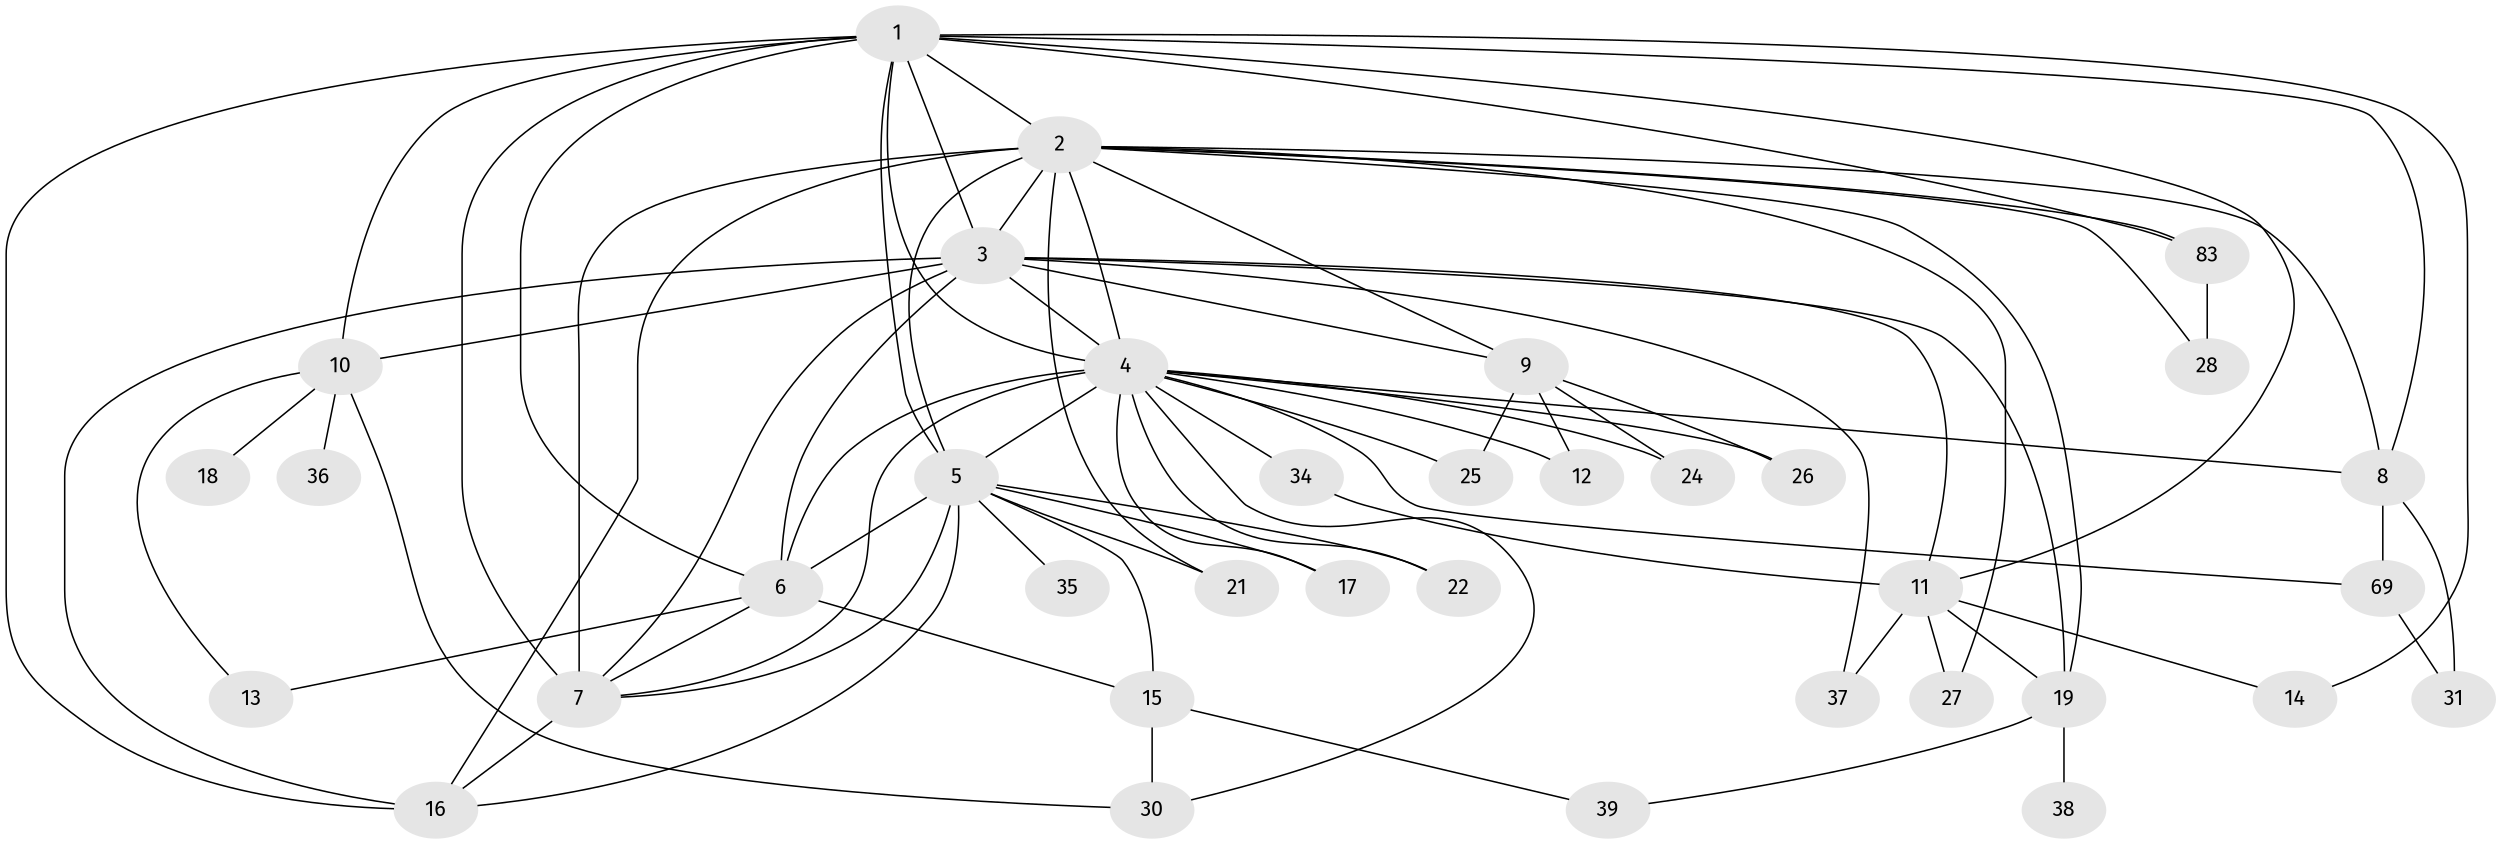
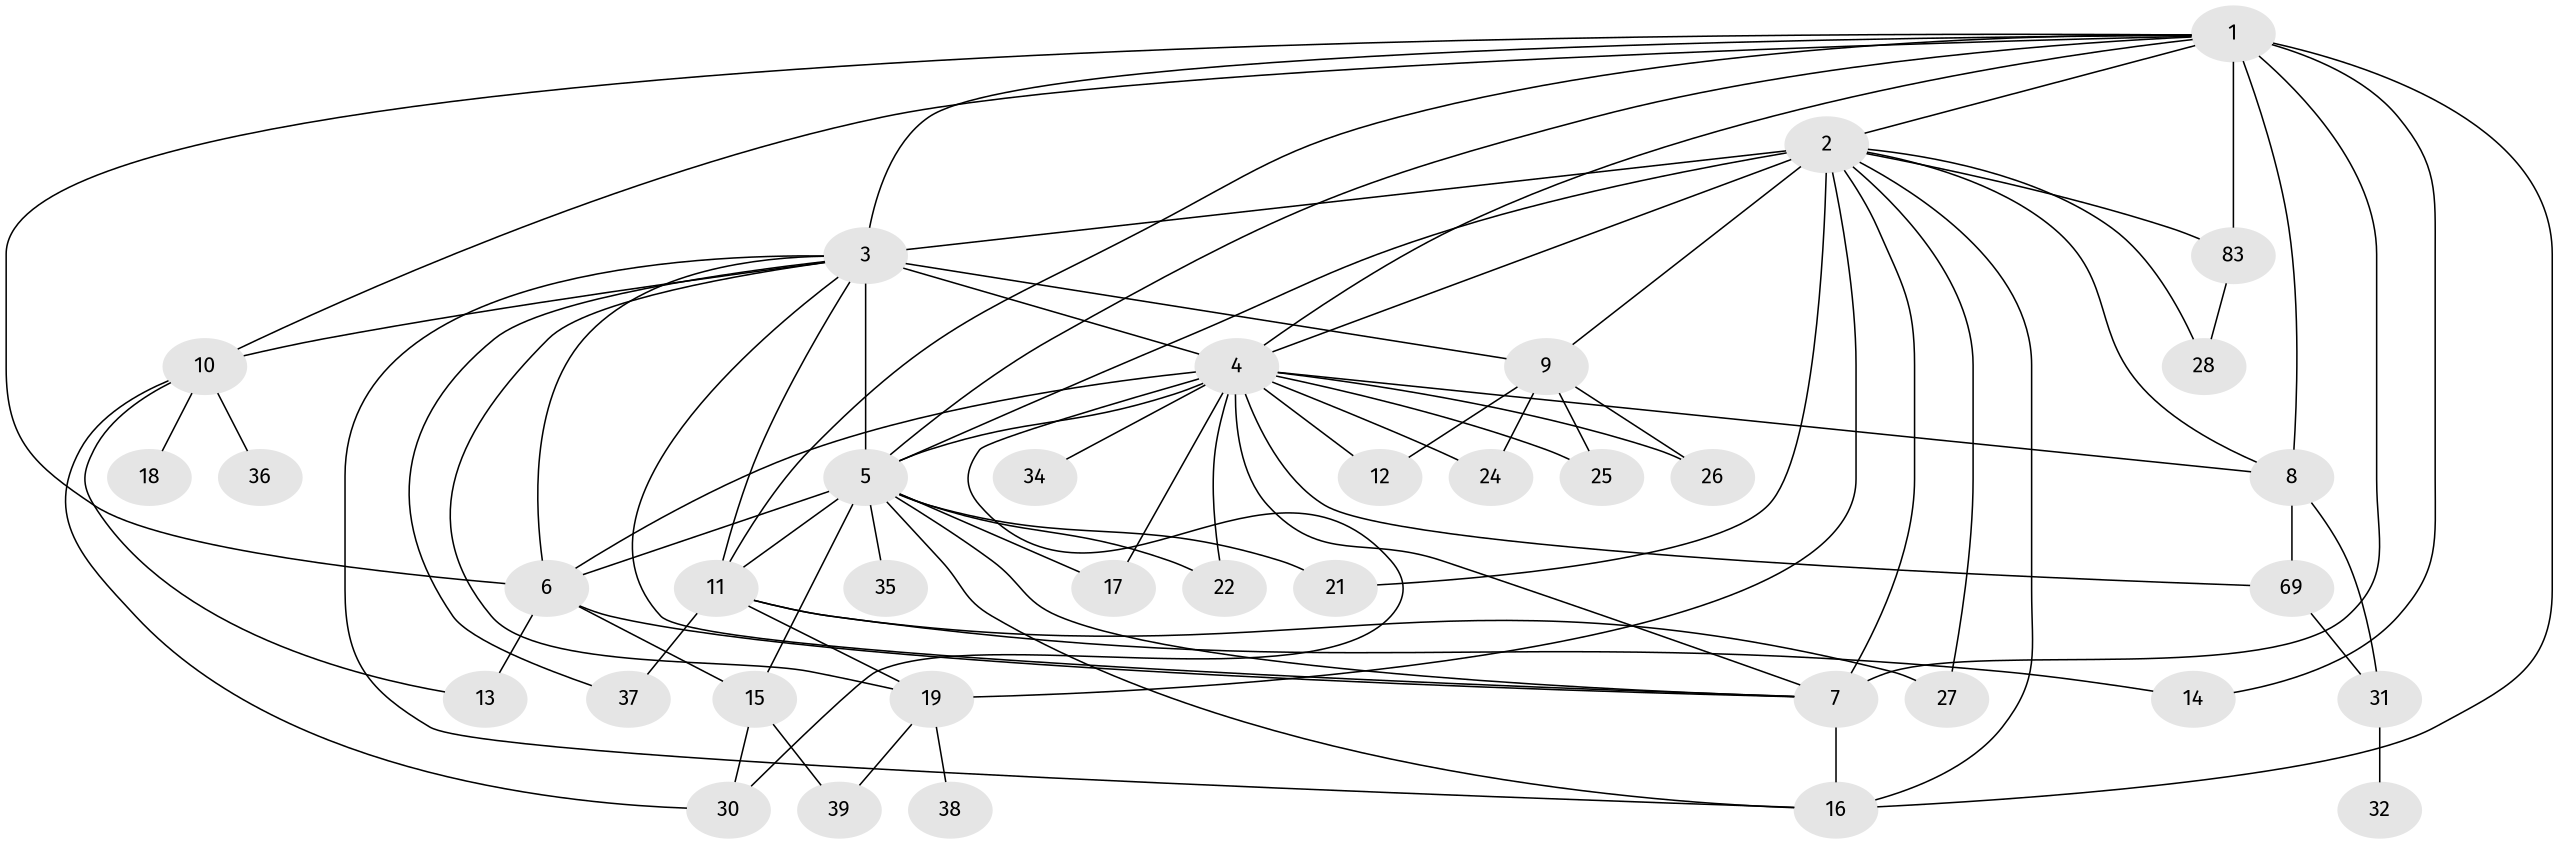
edge "3" -- "5": added
edge "34" -- "11": now "5" -- "11"
node "32": added
